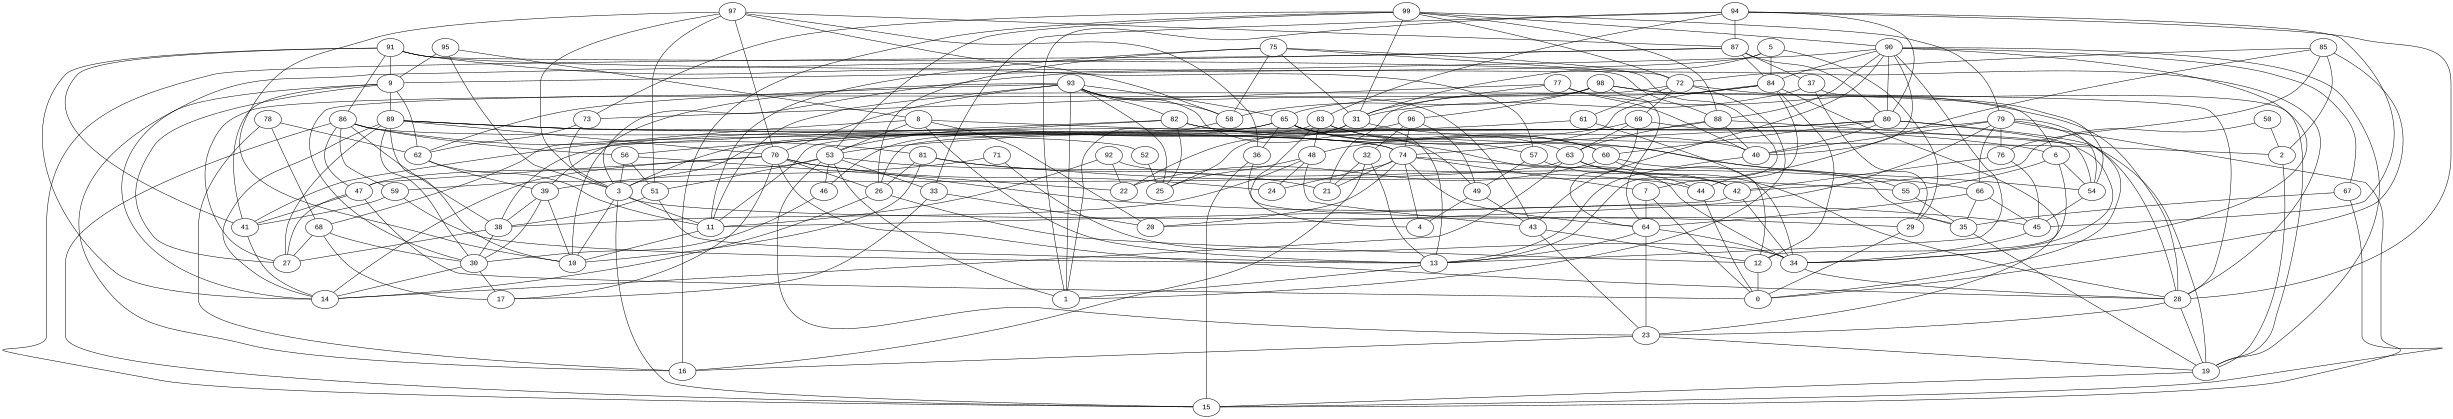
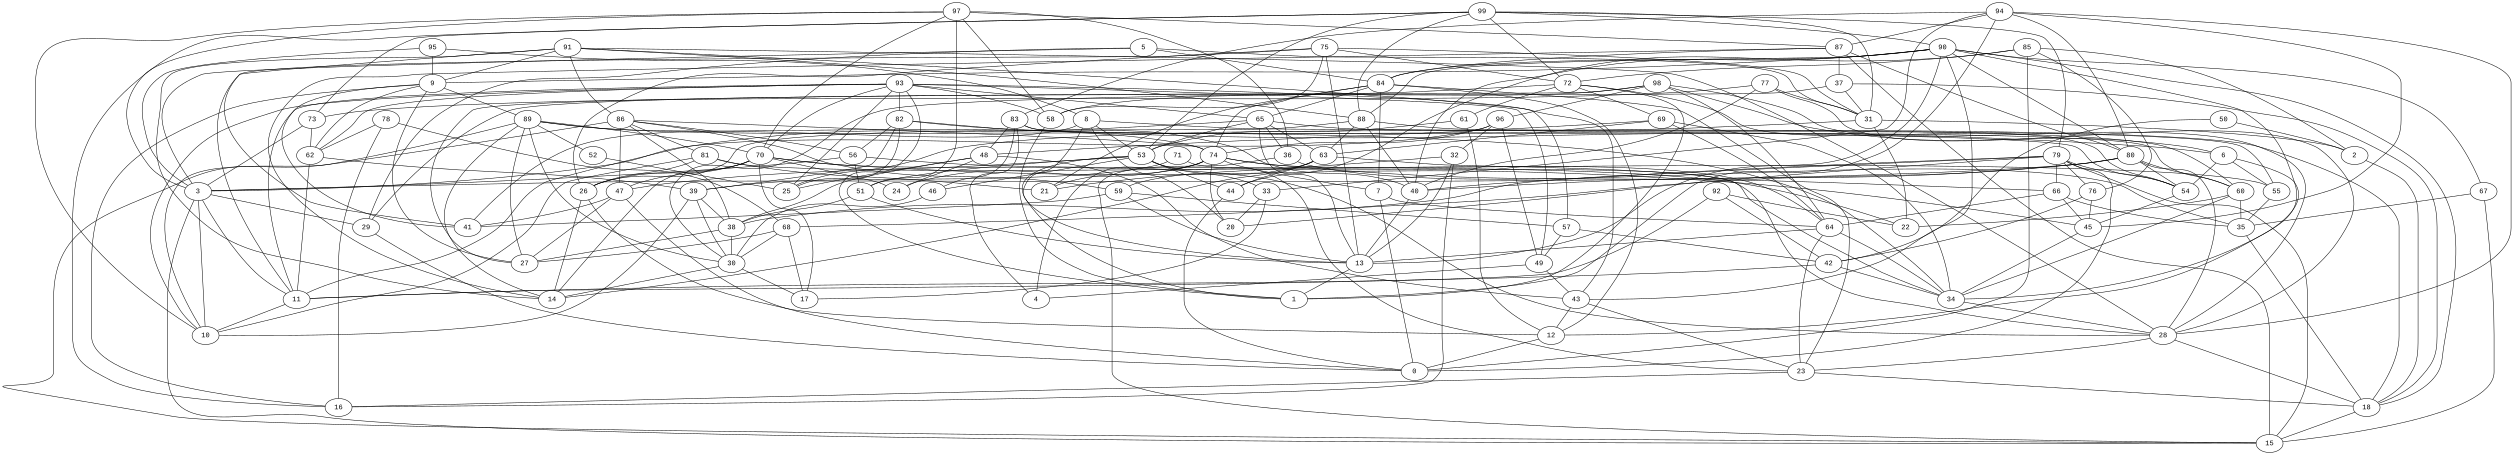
edge "65" -- "57": now "59" -- "57"
edge "41" -- "14": removed
node "19": label "19" -> "18"
